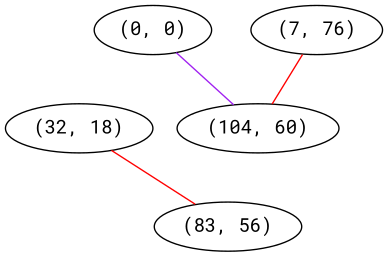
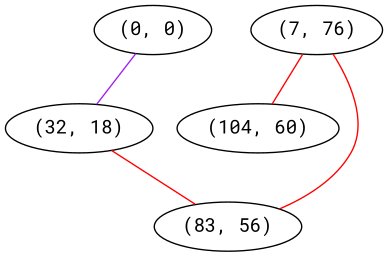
edge "(0, 0)" -- "(104, 60)": now "(0, 0)" -- "(32, 18)"
edge "(7, 76)" -- "(83, 56)": added
